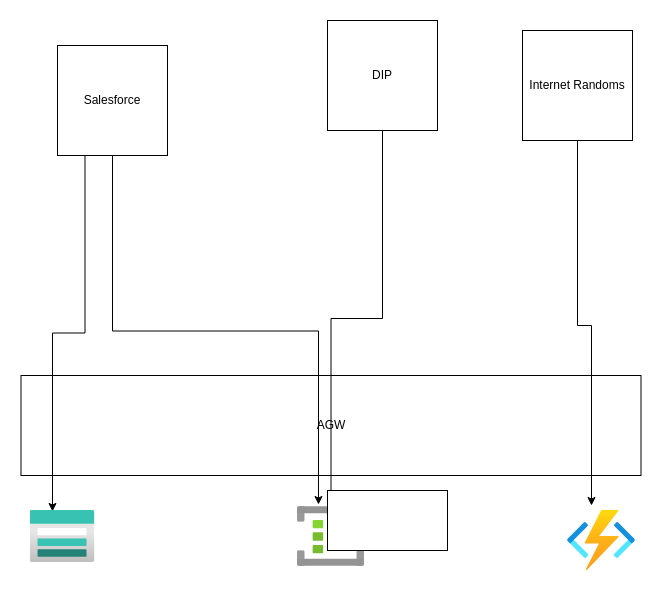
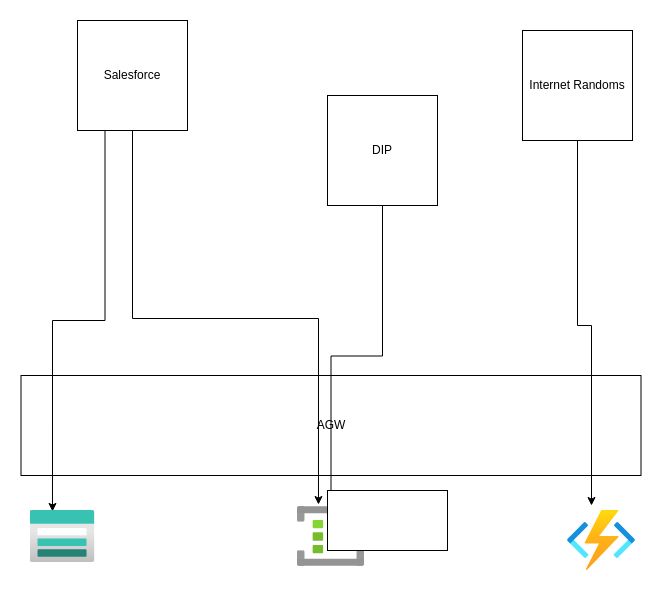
node "DIP": moved (383, 76) -> (383, 151)
node "Salesforce": moved (113, 101) -> (133, 76)
